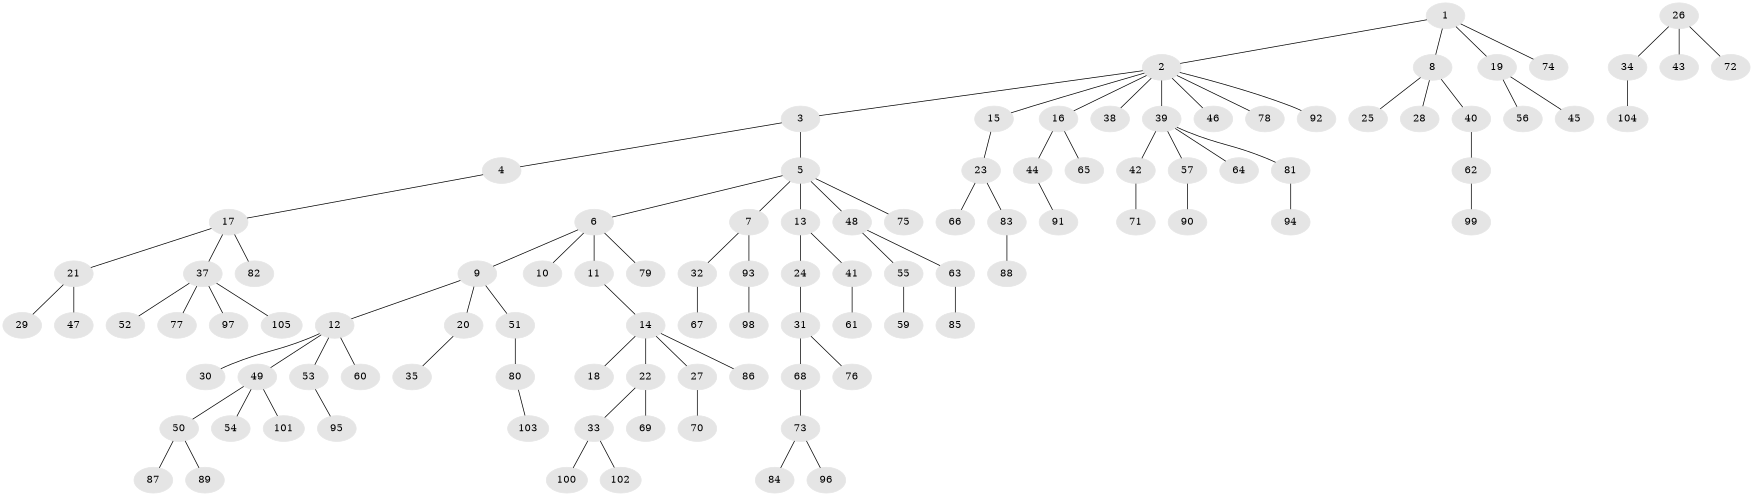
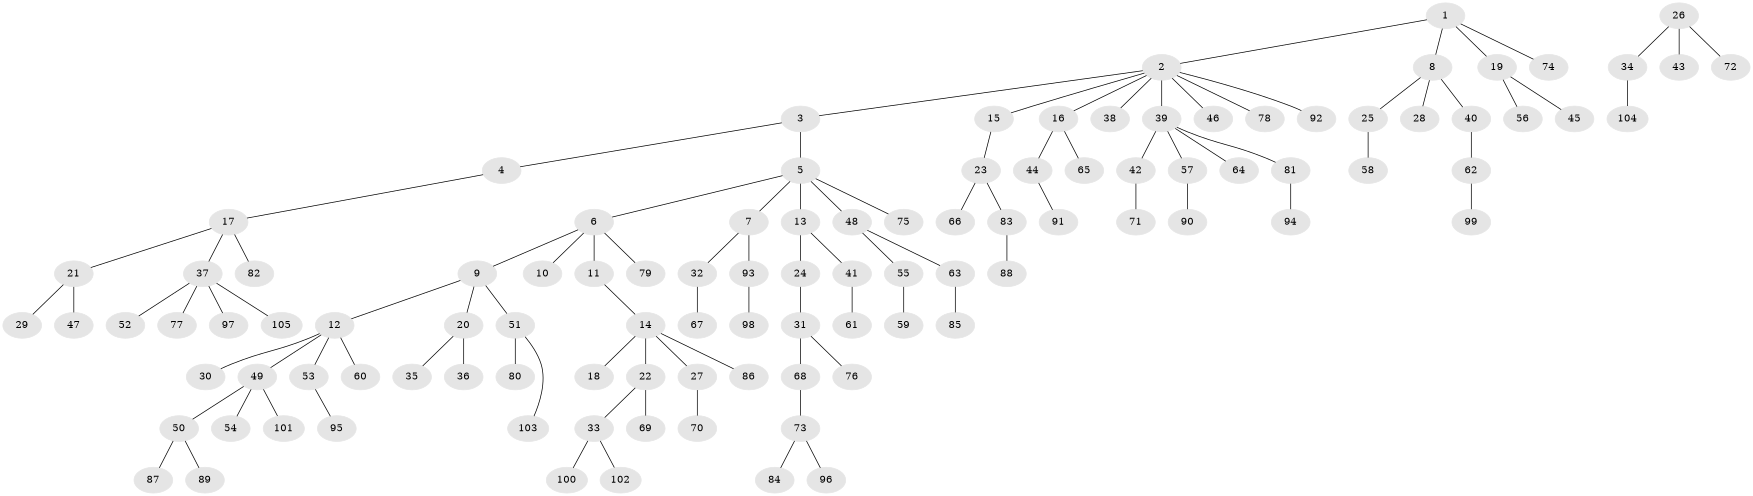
node "58": added
node "36": added
edge "80" -- "103": now "51" -- "103"
